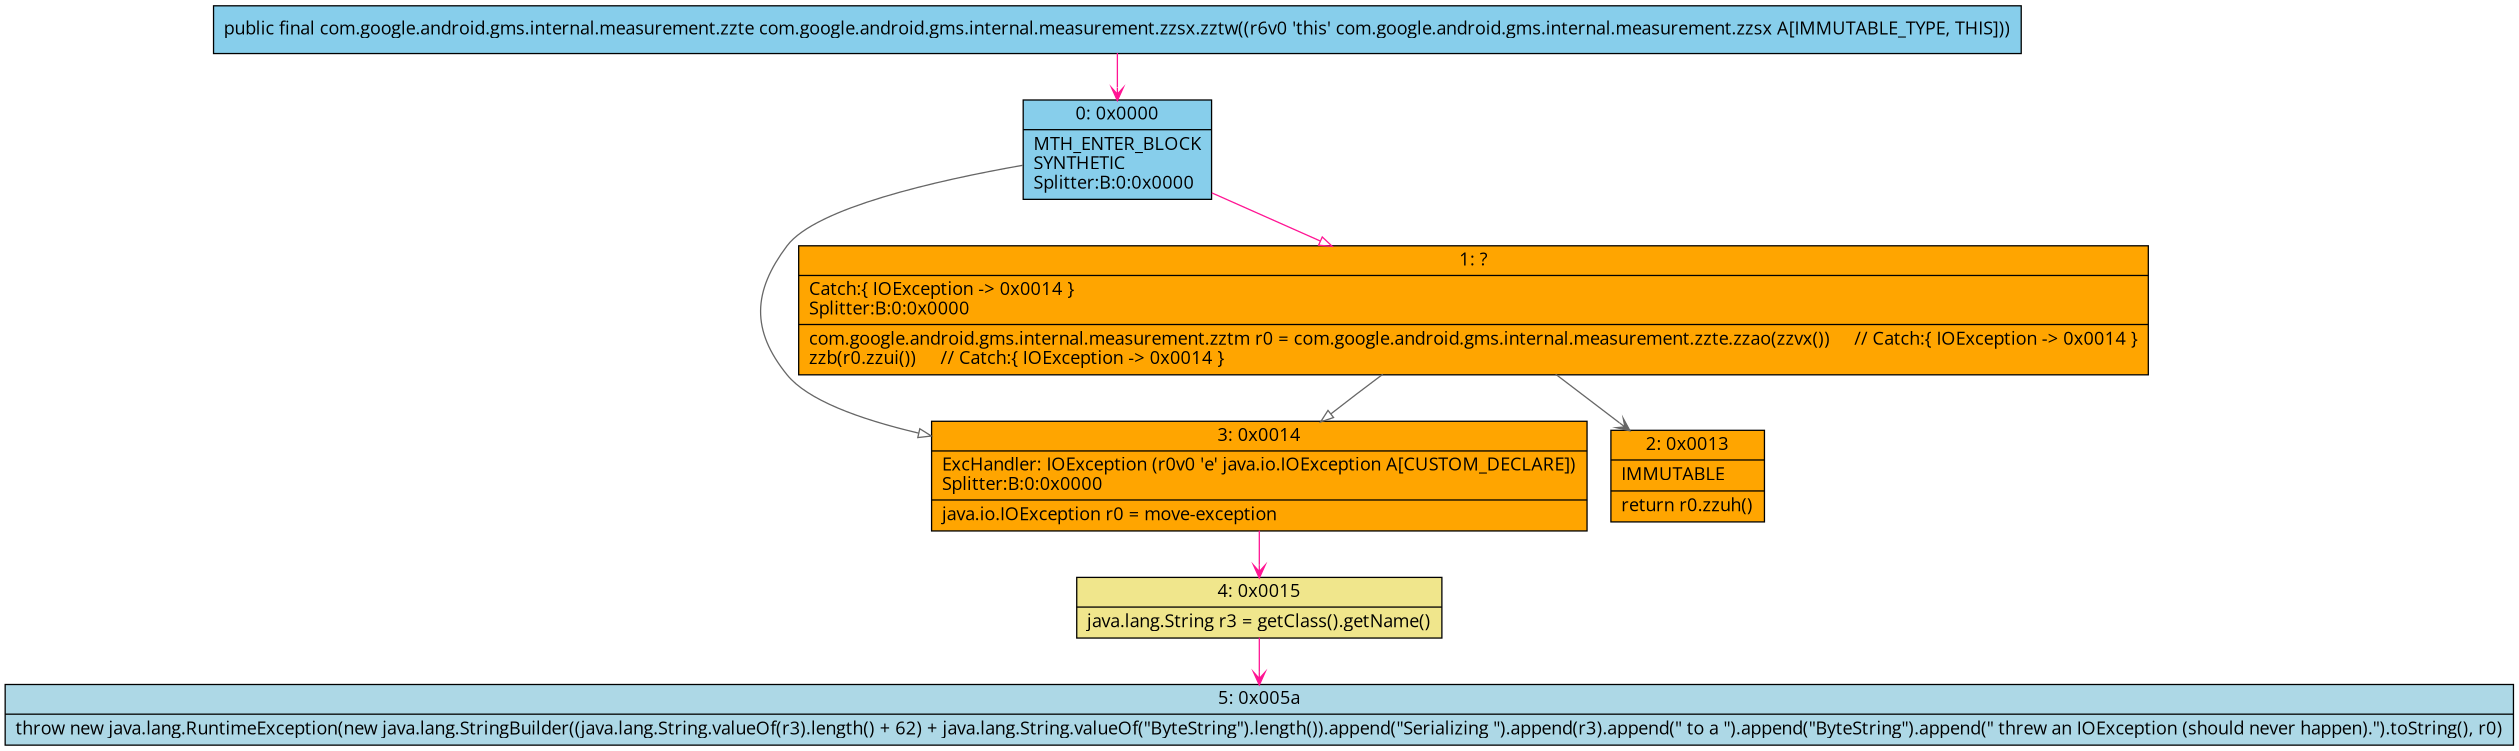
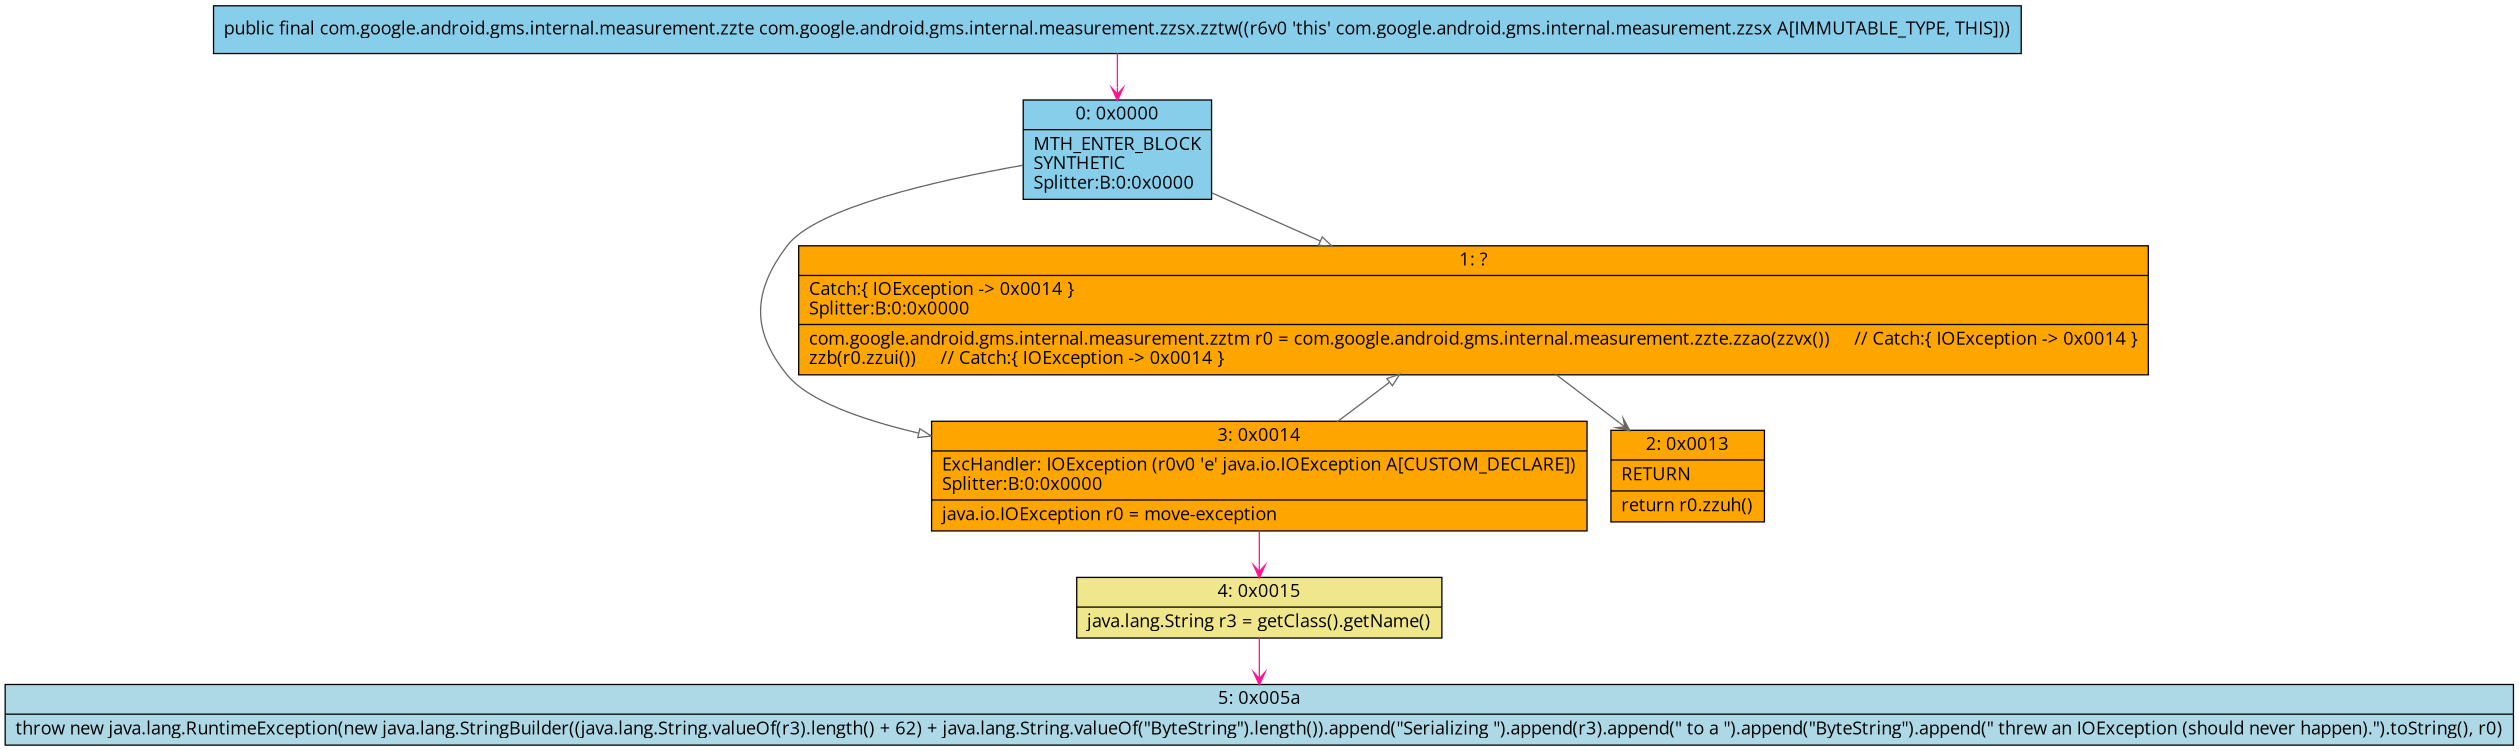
edge "0: 0x0000" -> "1: ?": color deeppink -> gray40
edge "1: ?" -> "3: 0x0014": reversed
node "2: 0x0013": text "IMMUTABLE" -> "RETURN"
